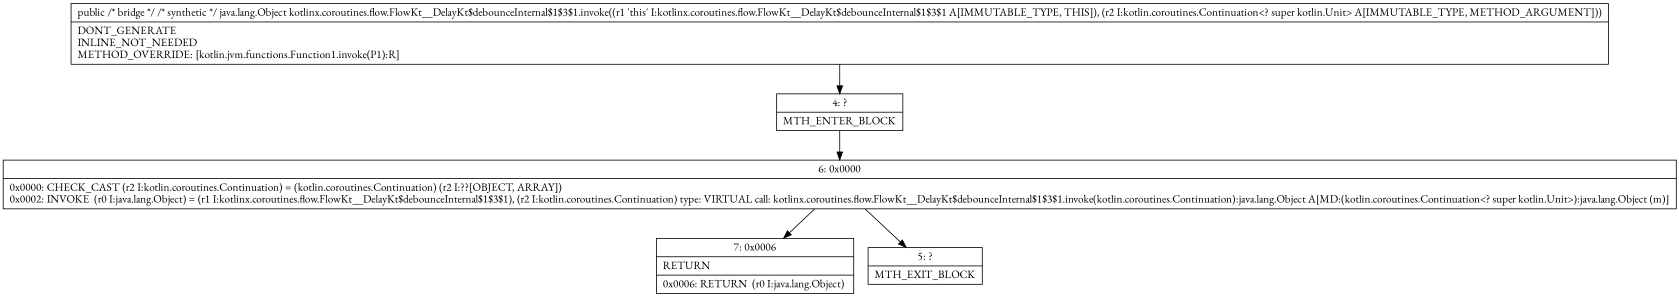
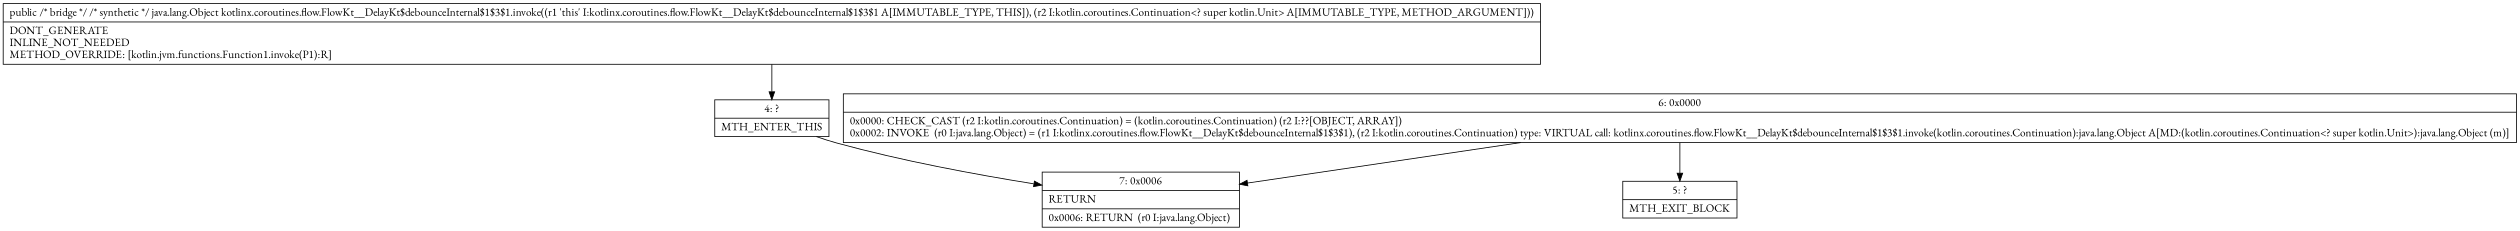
node "4: ?": text "MTH_ENTER_BLOCK" -> "MTH_ENTER_THIS"
edge "4: ?" -> "6: 0x0000": now "4: ?" -> "7: 0x0006"
